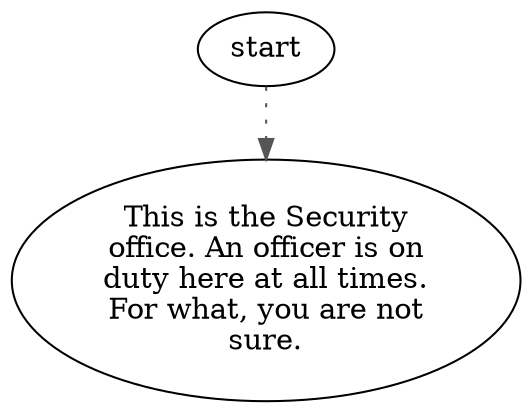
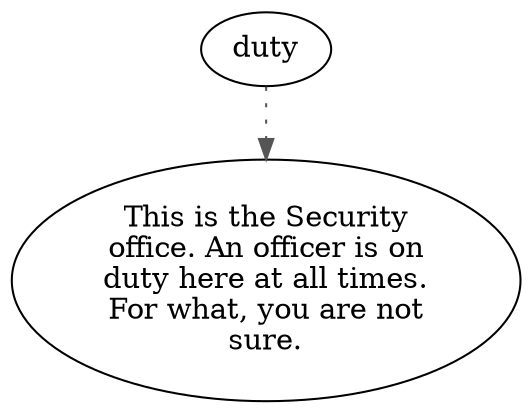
node "start": label "start" -> "duty"
